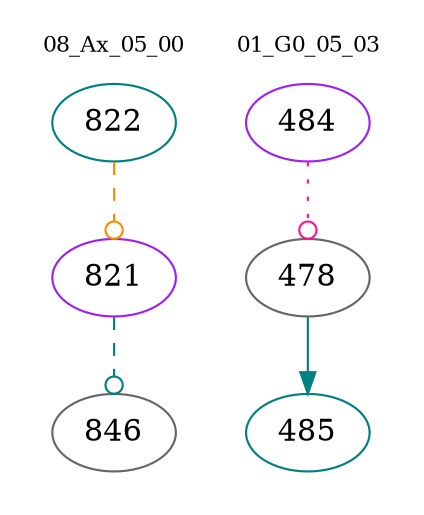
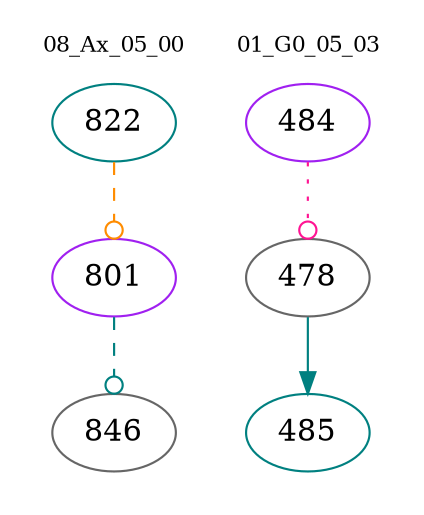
node "821": label "821" -> "801"
